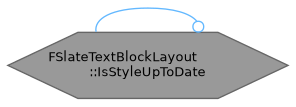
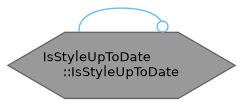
node "FSlateTextBlockLayout ::IsStyleUpToDate": label "FSlateTextBlockLayout ::IsStyleUpToDate" -> "IsStyleUpToDate ::IsStyleUpToDate"
